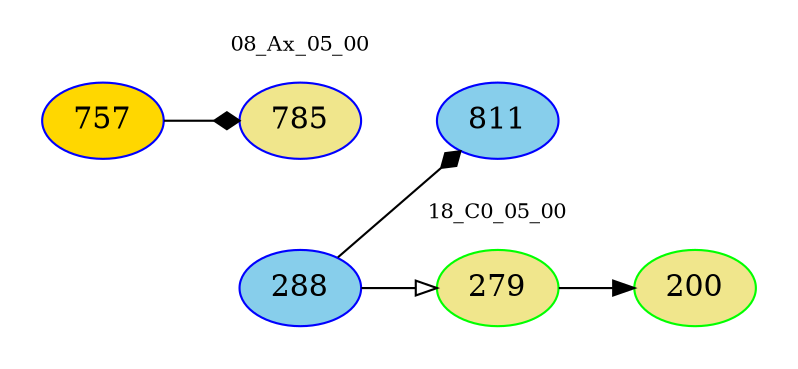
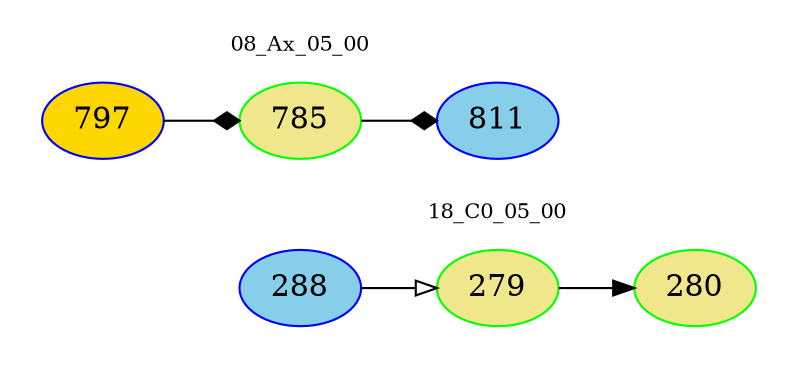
node "757": label "757" -> "797"
node "785": color blue -> green
edge "288" -> "811": now "785" -> "811"
node "200": label "200" -> "280"
